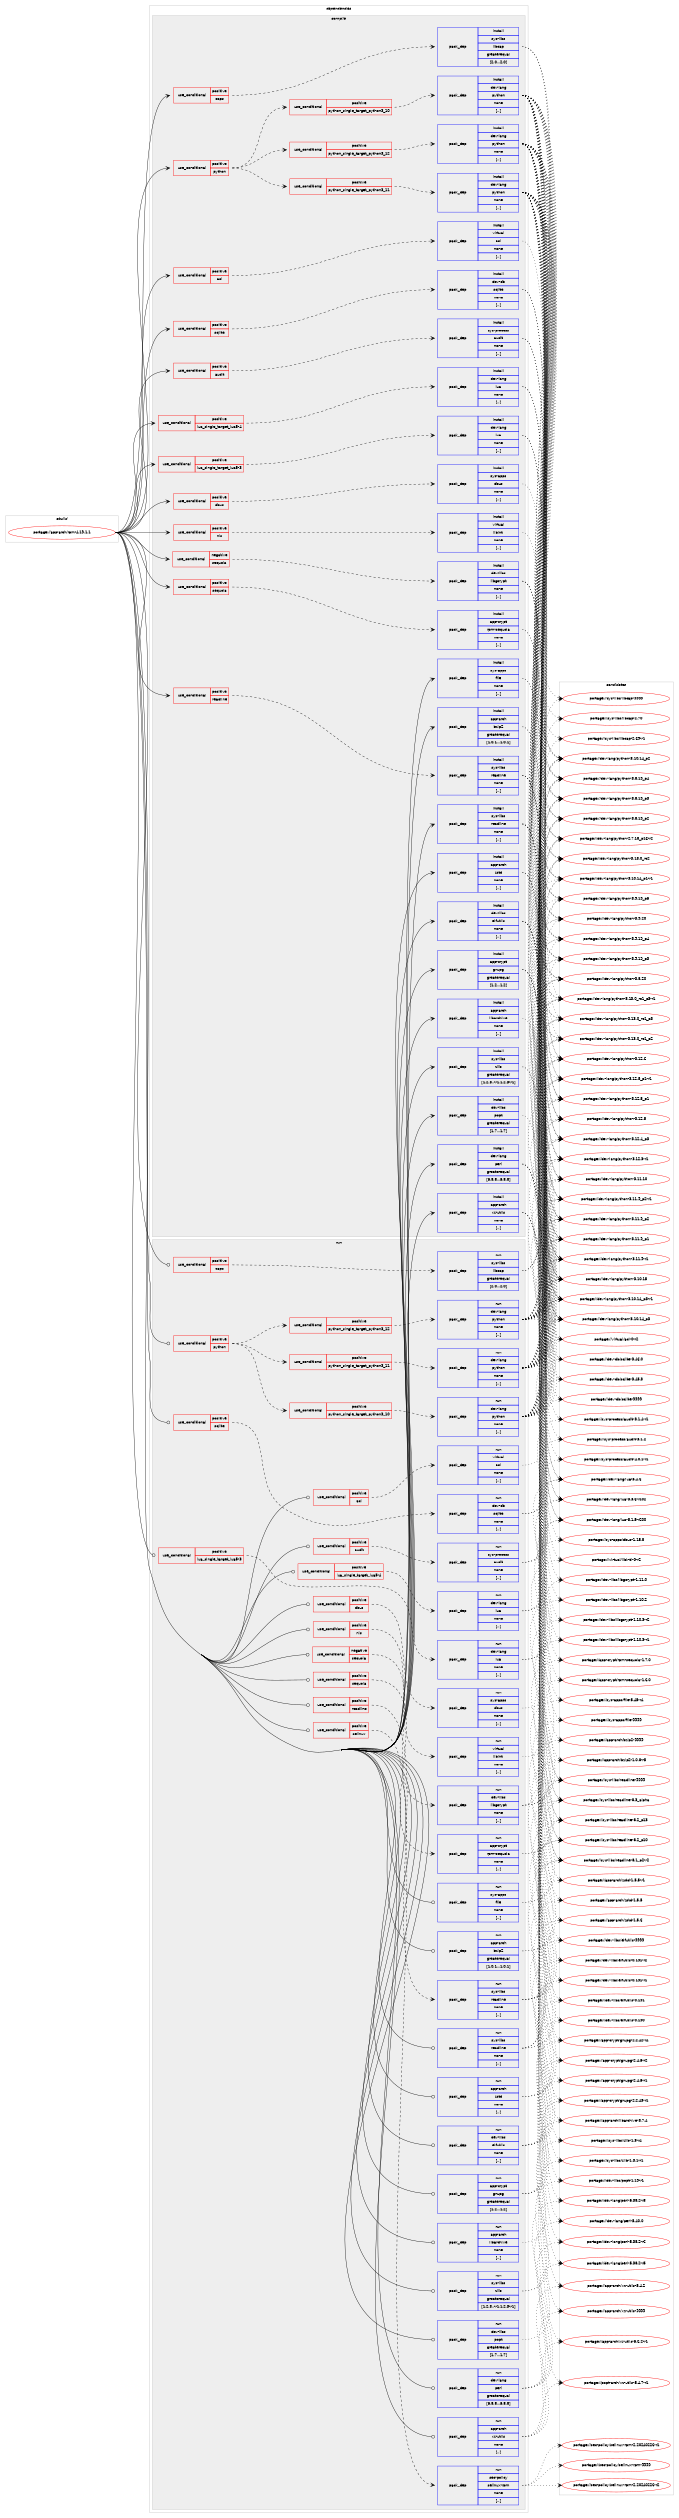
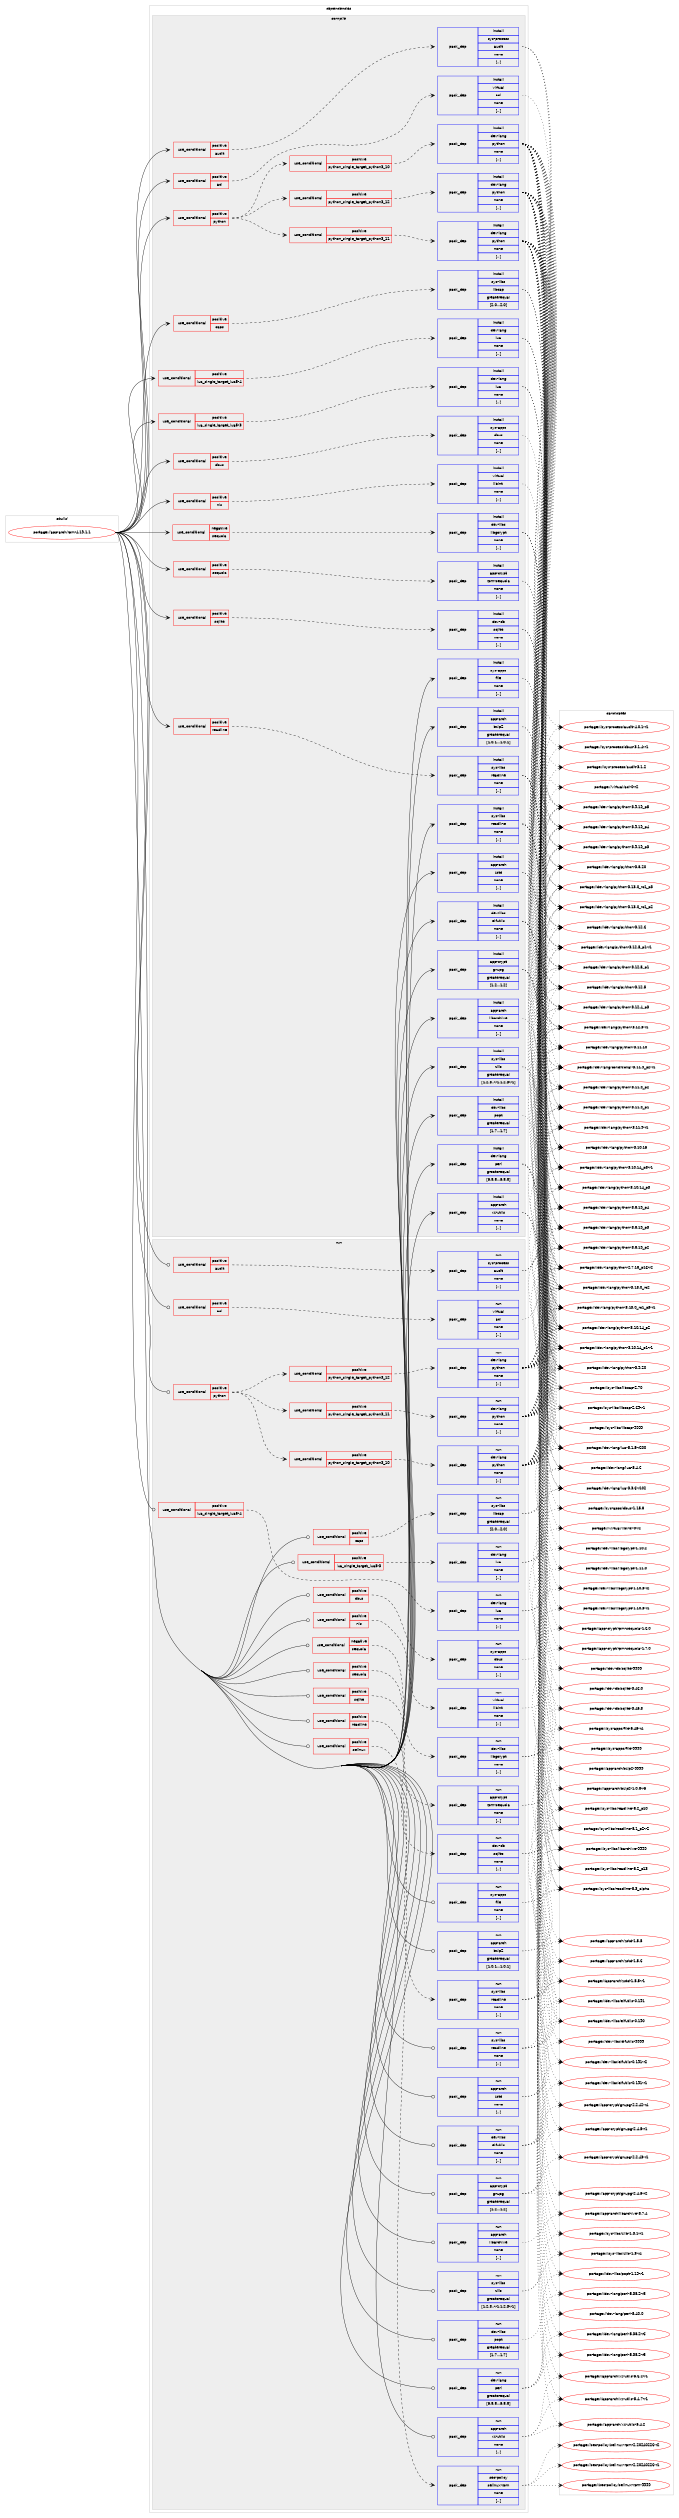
node "portage://dev-lang/python-3.11.9_p2-r1": label "portage://dev-lang/python-3.11.9_p2-r1" -> "portage://dev-lang/conditional-3.11.9_p2-r1"
node "portage://sys-process/audit-3.1.4-r1": label "portage://sys-process/audit-3.1.4-r1" -> "portage://sys-process/dbus-3.1.4-r1"
node "portage://sys-libs/readline-9999": label "portage://sys-libs/readline-9999" -> "portage://sys-libs/libarchive-9999"
node "portage://app-arch/xz-utils-9999": removed
node "portage://popt-arch/xz-utils-5.4.7-r1": label "portage://popt-arch/xz-utils-5.4.7-r1" -> "portage://app-arch/xz-utils-5.4.7-r1"
